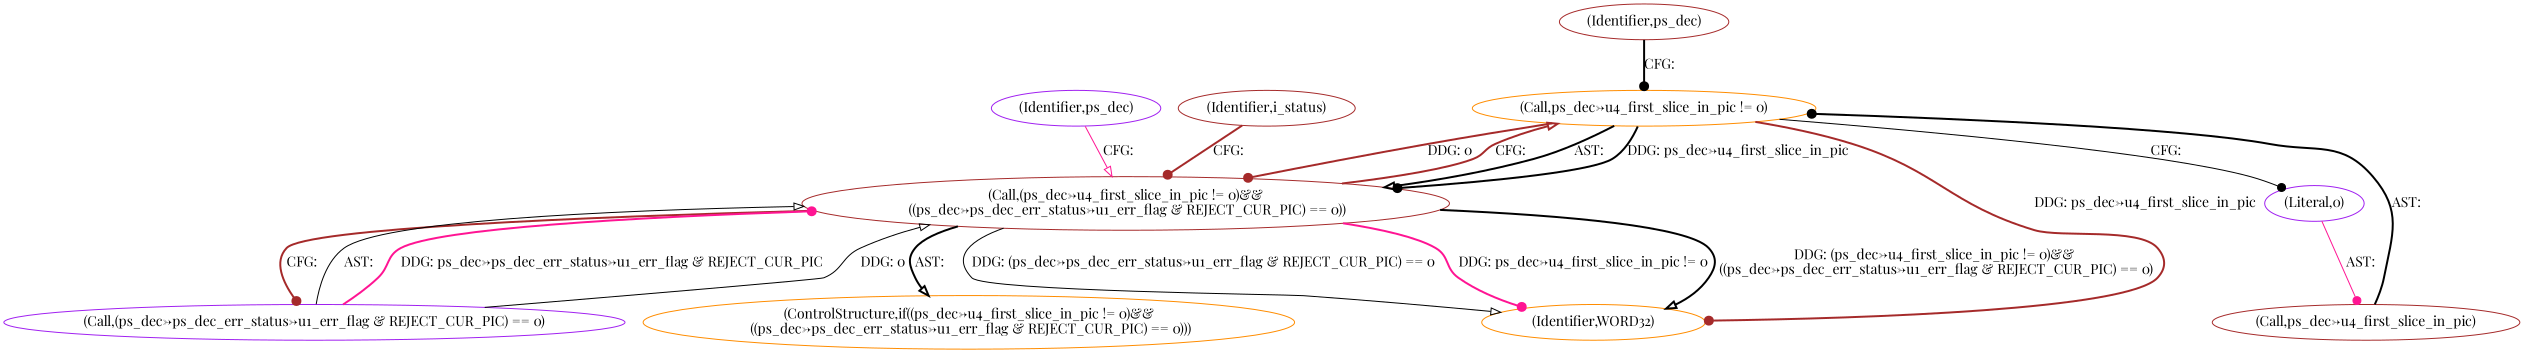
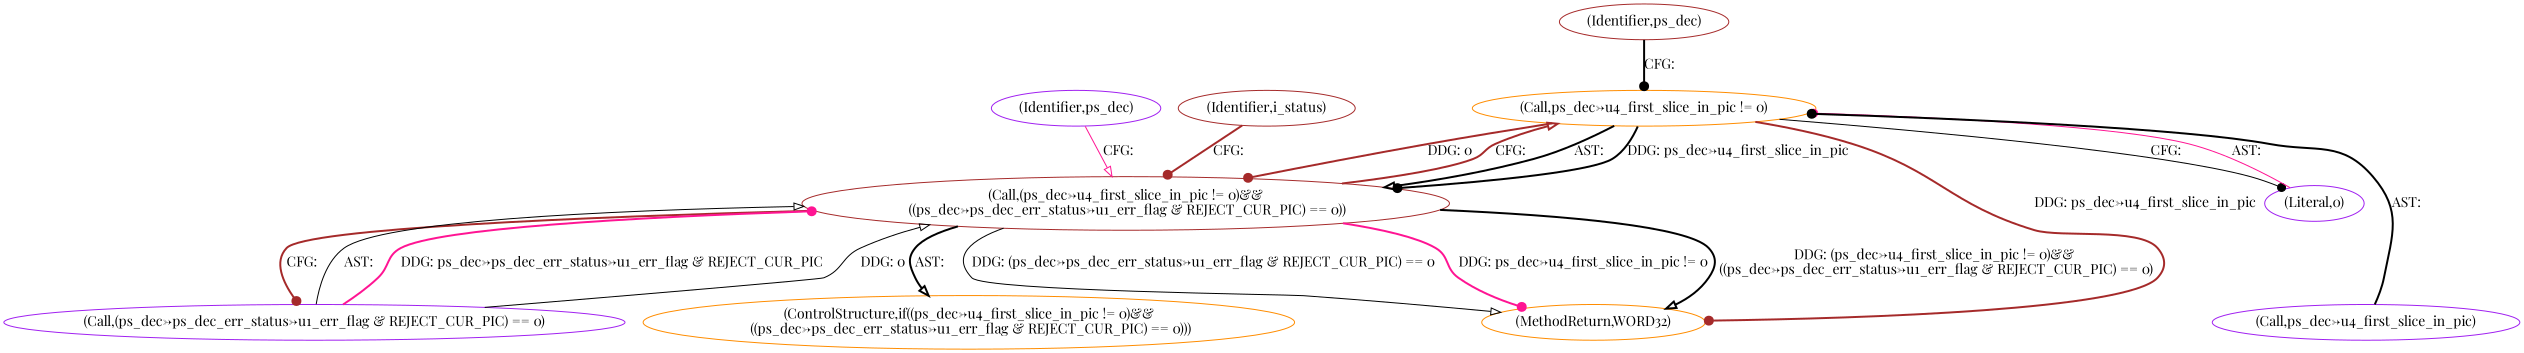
edge "(Literal,0)" -> "(Call,ps_dec->u4_first_slice_in_pic)": now "(Literal,0)" -> "(Call,ps_dec->u4_first_slice_in_pic != 0)"
node "(Identifier,WORD32)": label "(Identifier,WORD32)" -> "(MethodReturn,WORD32)"
node "(Call,ps_dec->u4_first_slice_in_pic)": color brown -> purple
